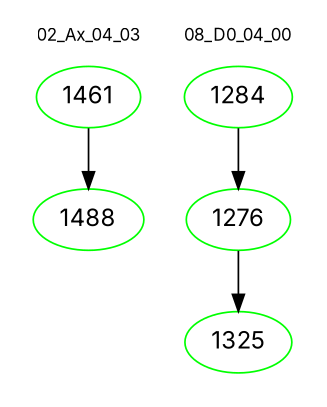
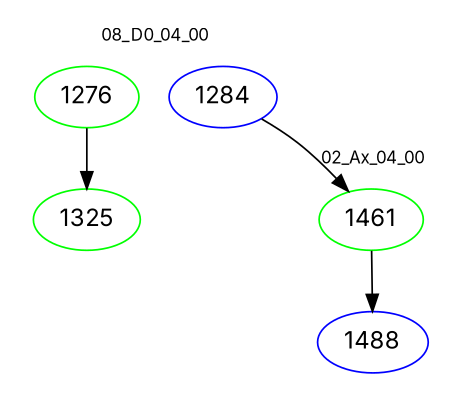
cluster "02_Ax_04_03": label "02_Ax_04_03" -> "02_Ax_04_00"
node "1284": color green -> blue
edge "1284" -> "1276": now "1284" -> "1461"
node "1488": color green -> blue
